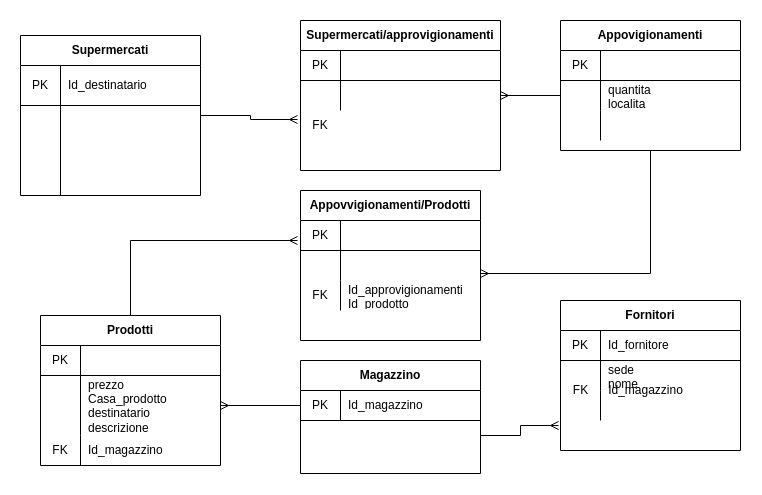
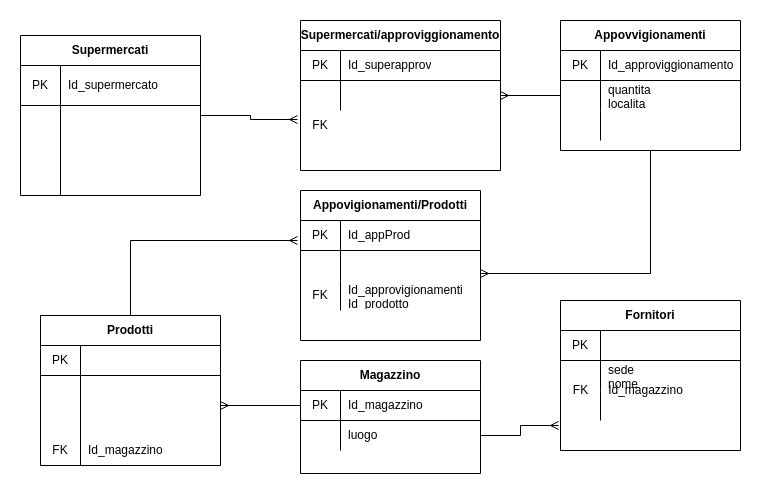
node "Supermercati/approvigionamenti": label "Supermercati/approvigionamenti" -> "Supermercati/approviggionamento"
node "Appovigionamenti": label "Appovigionamenti" -> "Appovvigionamenti"
node "Id_superapprov": added
node "Id_approviggionamento": added
node "Id_destinatario": label "Id_destinatario" -> "Id_supermercato"
node "Appovvigionamenti/Prodotti": label "Appovvigionamenti/Prodotti" -> "Appovigionamenti/Prodotti"
node "Id_appProd": added
node "Id_fornitore": removed
node "prezzo Casa_prodotto destinatario descrizione": removed
node "luogo": added
